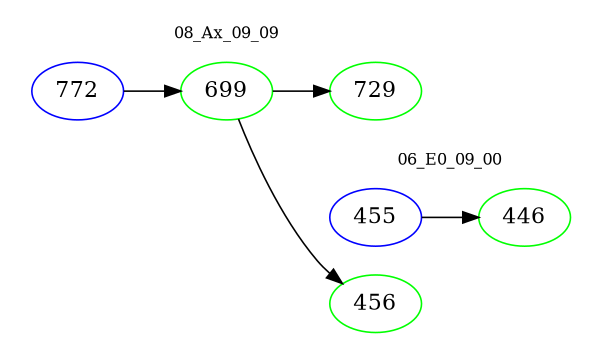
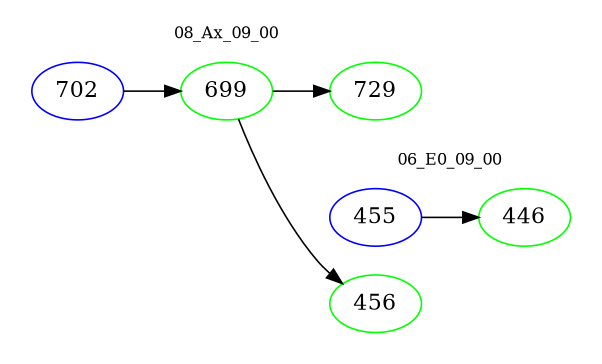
cluster "08_Ax_09_09": label "08_Ax_09_09" -> "08_Ax_09_00"
node "772": label "772" -> "702"
